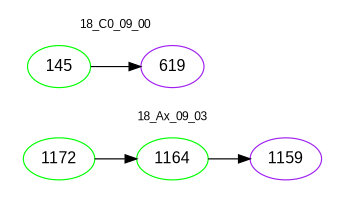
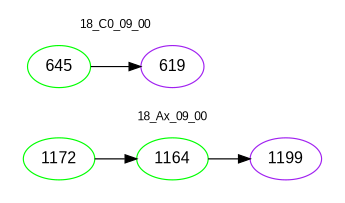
node "145": label "145" -> "645"
cluster "18_Ax_09_03": label "18_Ax_09_03" -> "18_Ax_09_00"
node "1159": label "1159" -> "1199"
